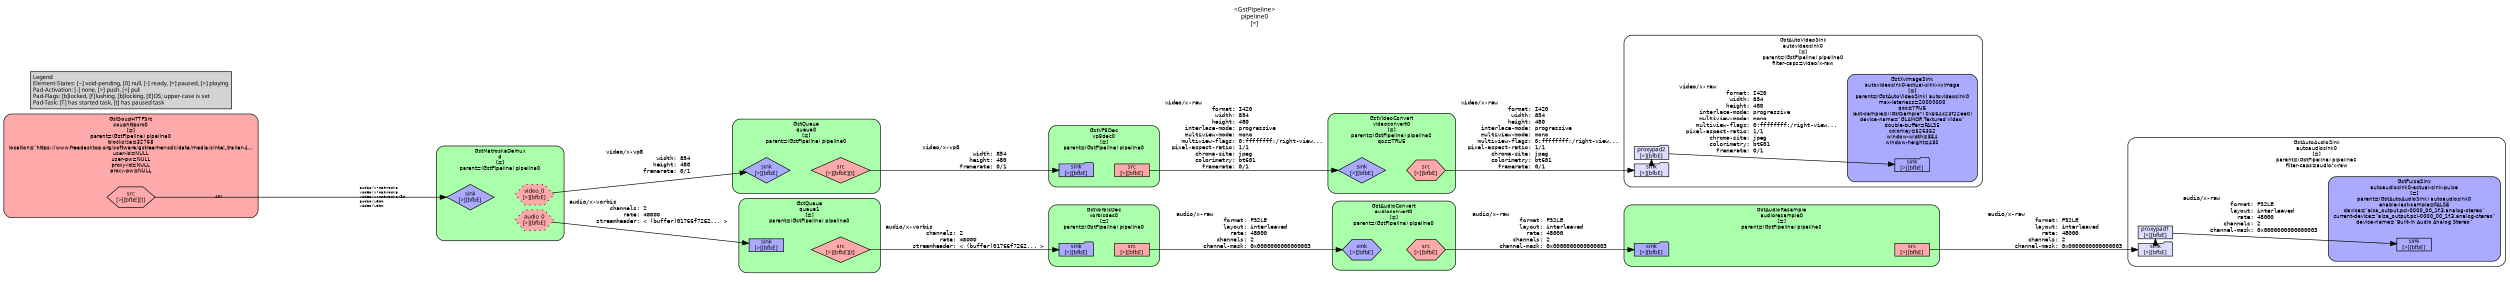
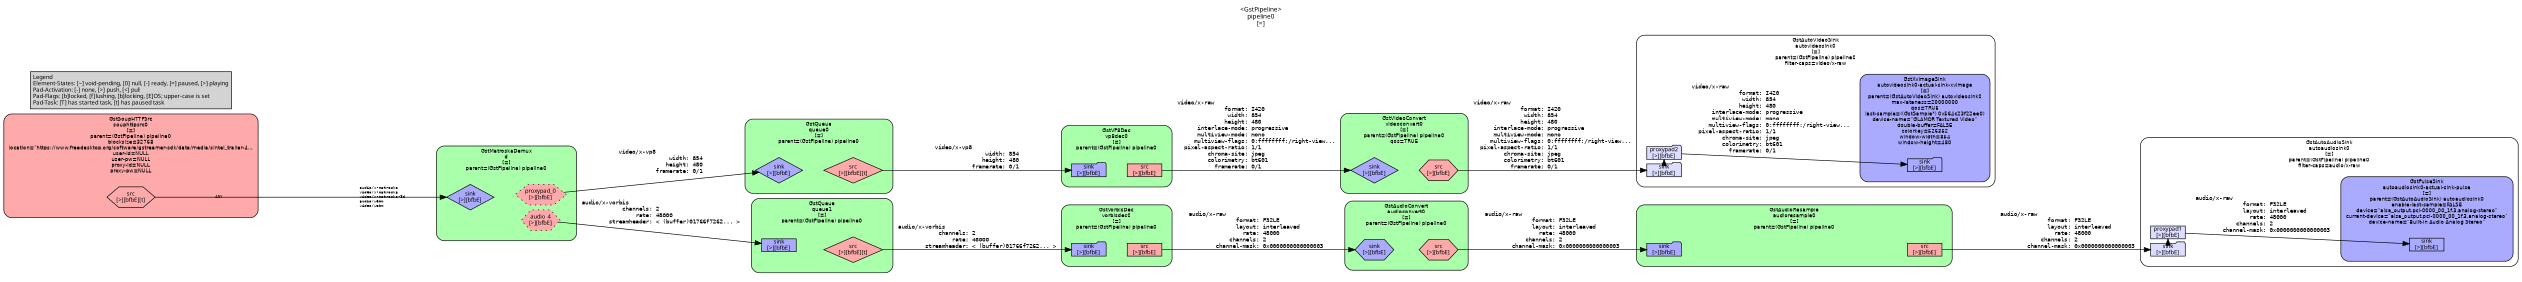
node "video_0 [>][bfbE]": label "video_0 [>][bfbE]" -> "proxypad_0 [>][bfbE]"
node "audio_0 [>][bfbE]": label "audio_0 [>][bfbE]" -> "audio_4 [>][bfbE]"
